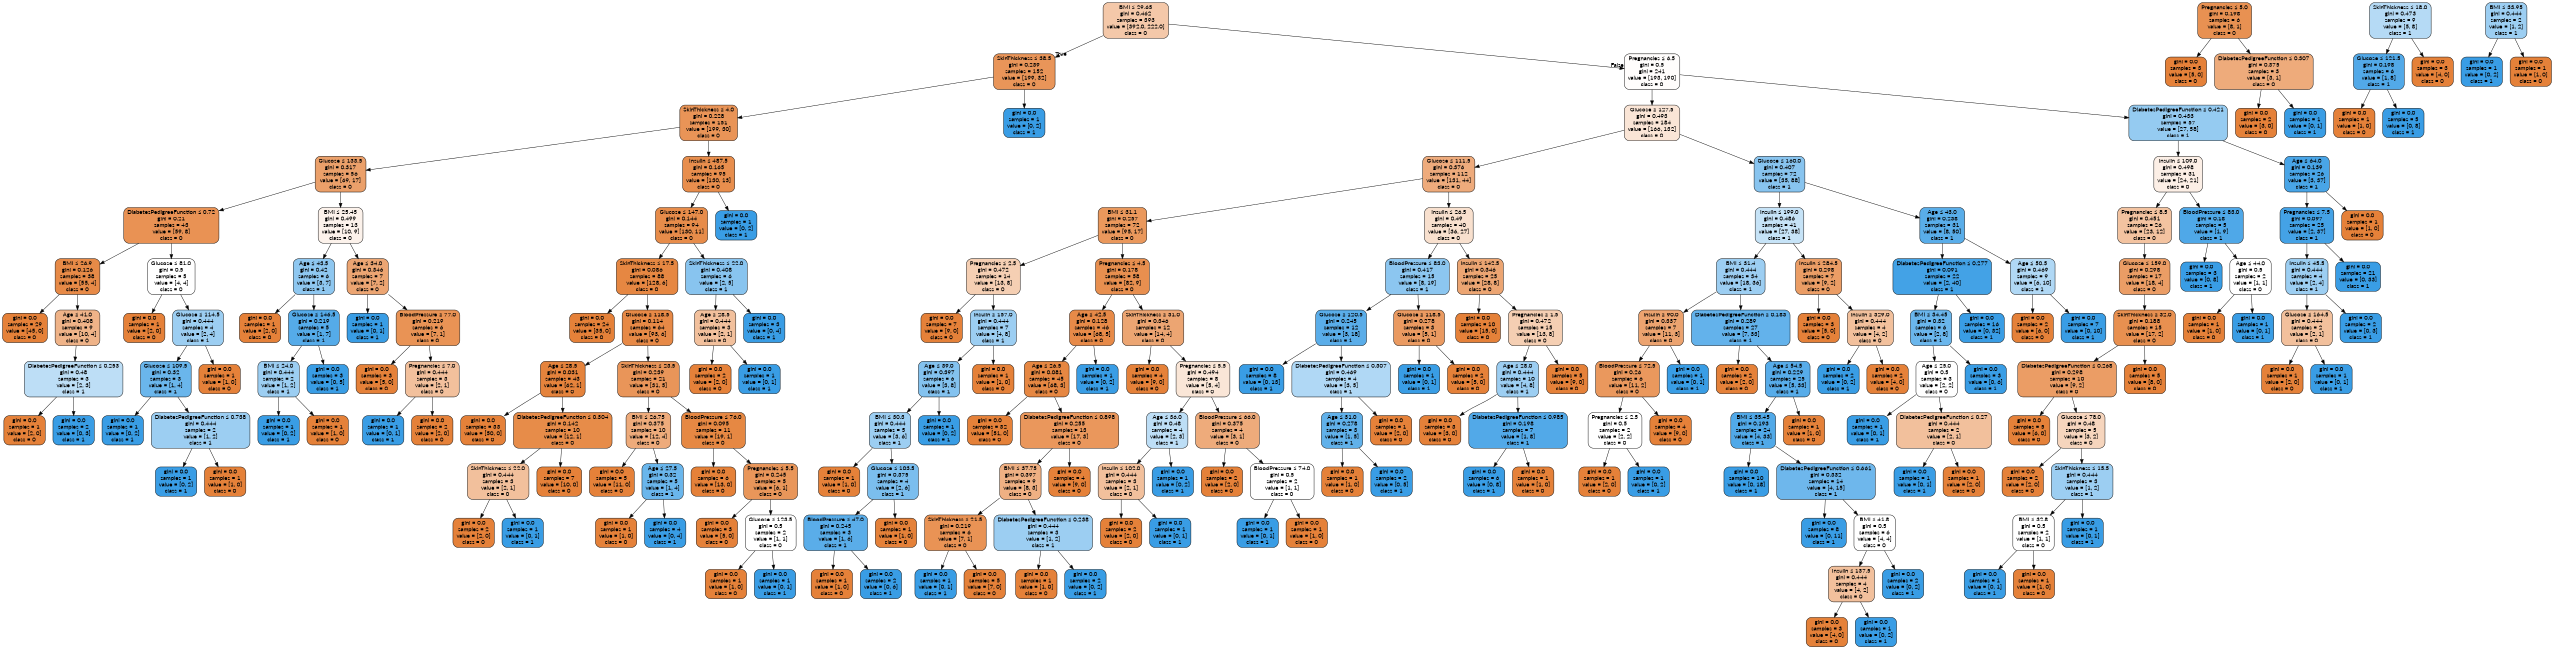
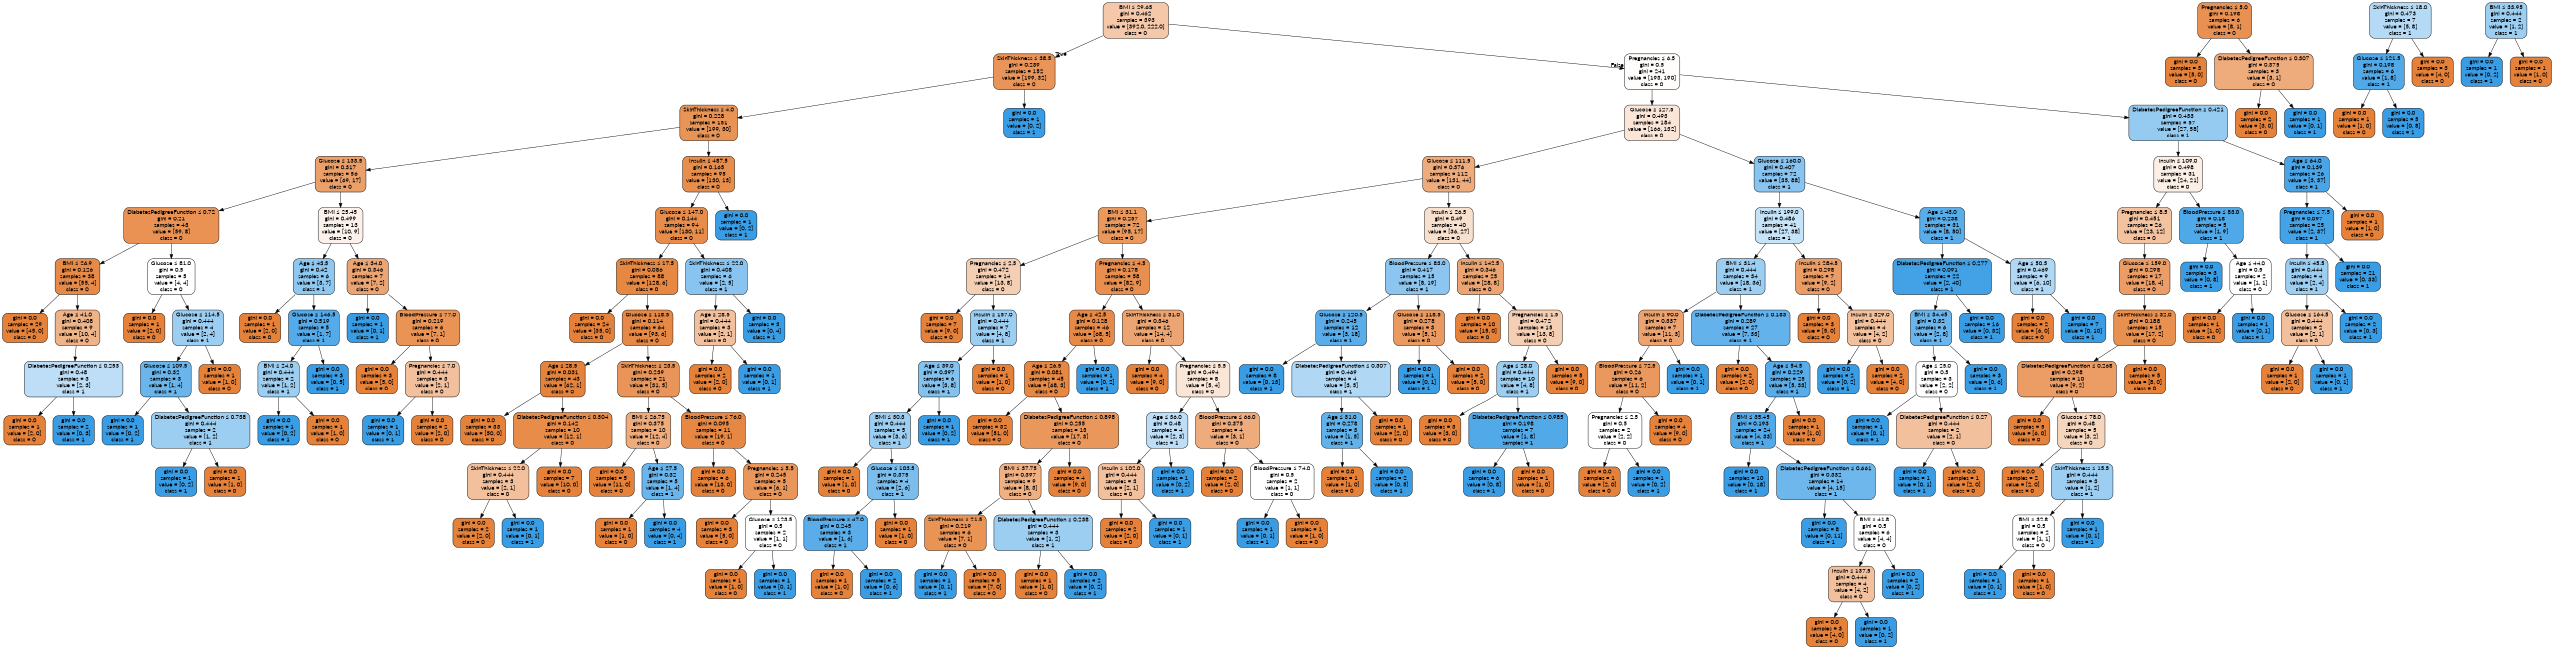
node "SkinThickness ≤ 18.0": text "samples = 9" -> "samples = 7"
node "Glucose ≤ 146.5": text "gini = 0.219" -> "gini = 0.519"
node "DiabetesPedigreeFunction ≤ 0.985": text "class = 1" -> "samples = 1"
